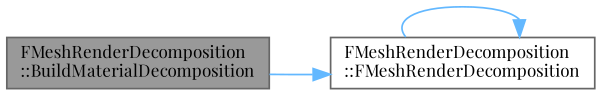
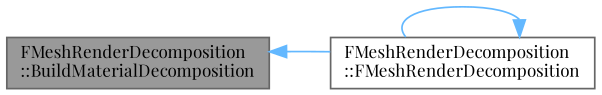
edge "FMeshRenderDecomposition ::BuildMaterialDecomposition" -> "FMeshRenderDecomposition ::FMeshRenderDecomposition": reversed
